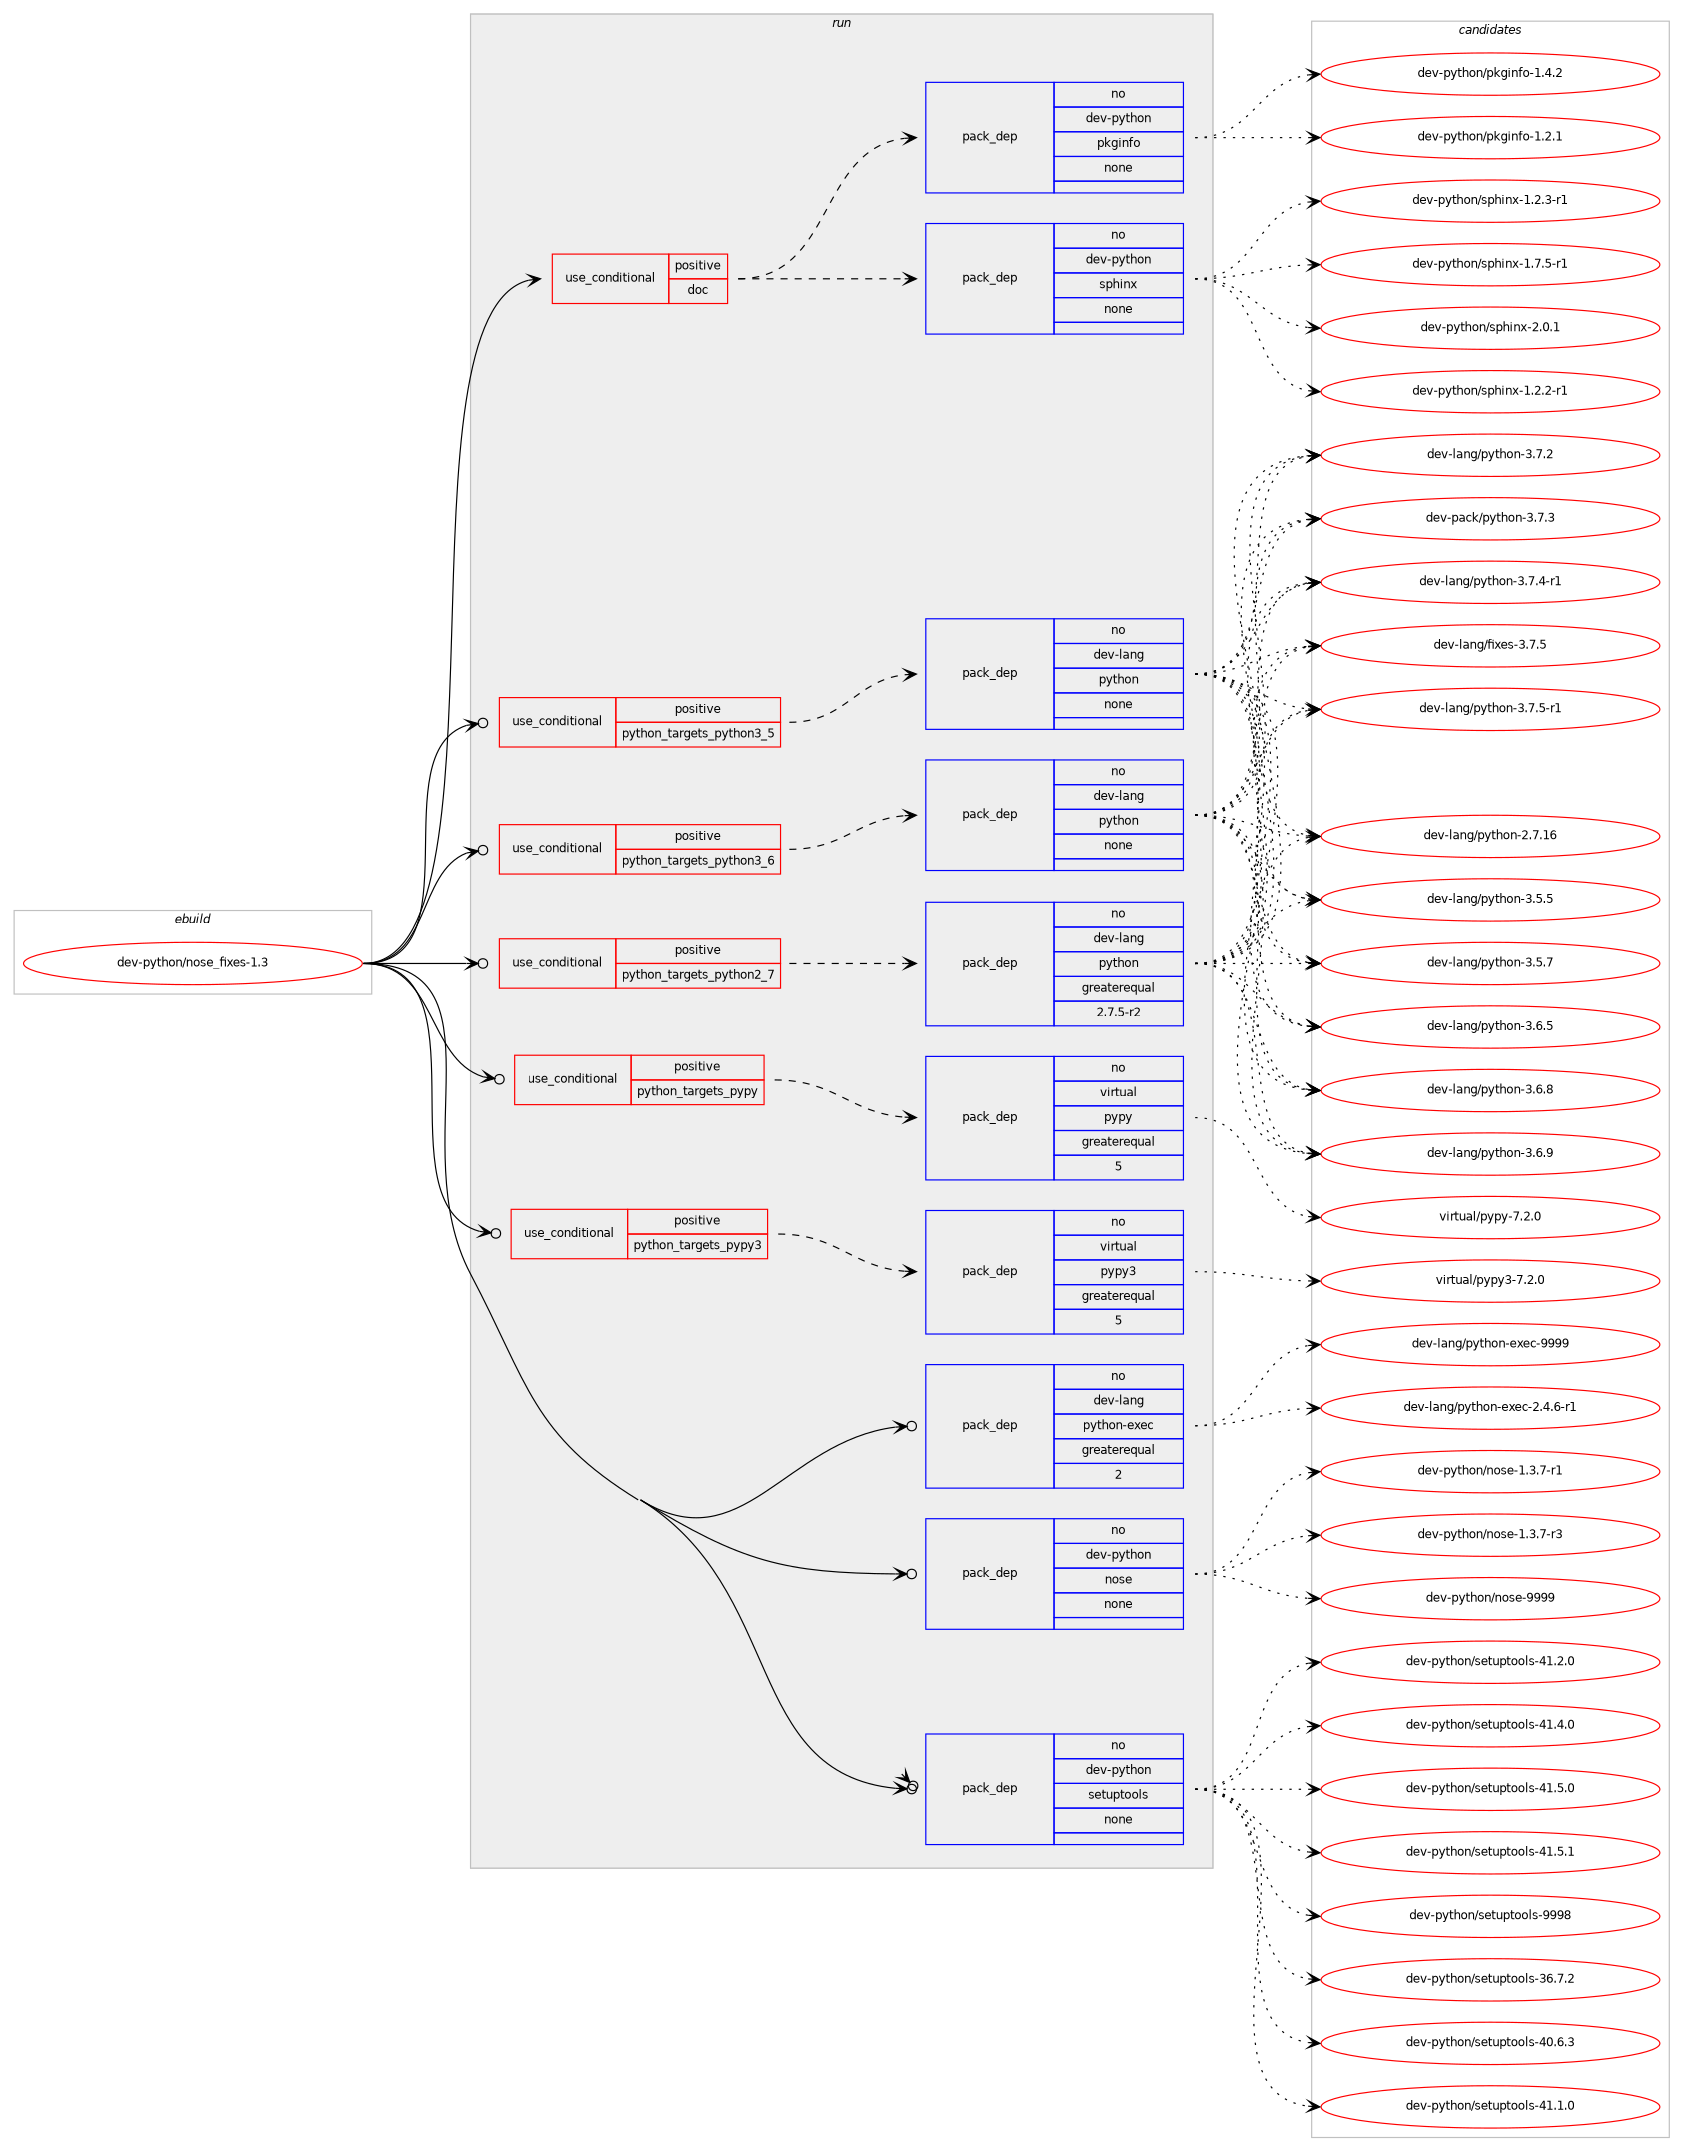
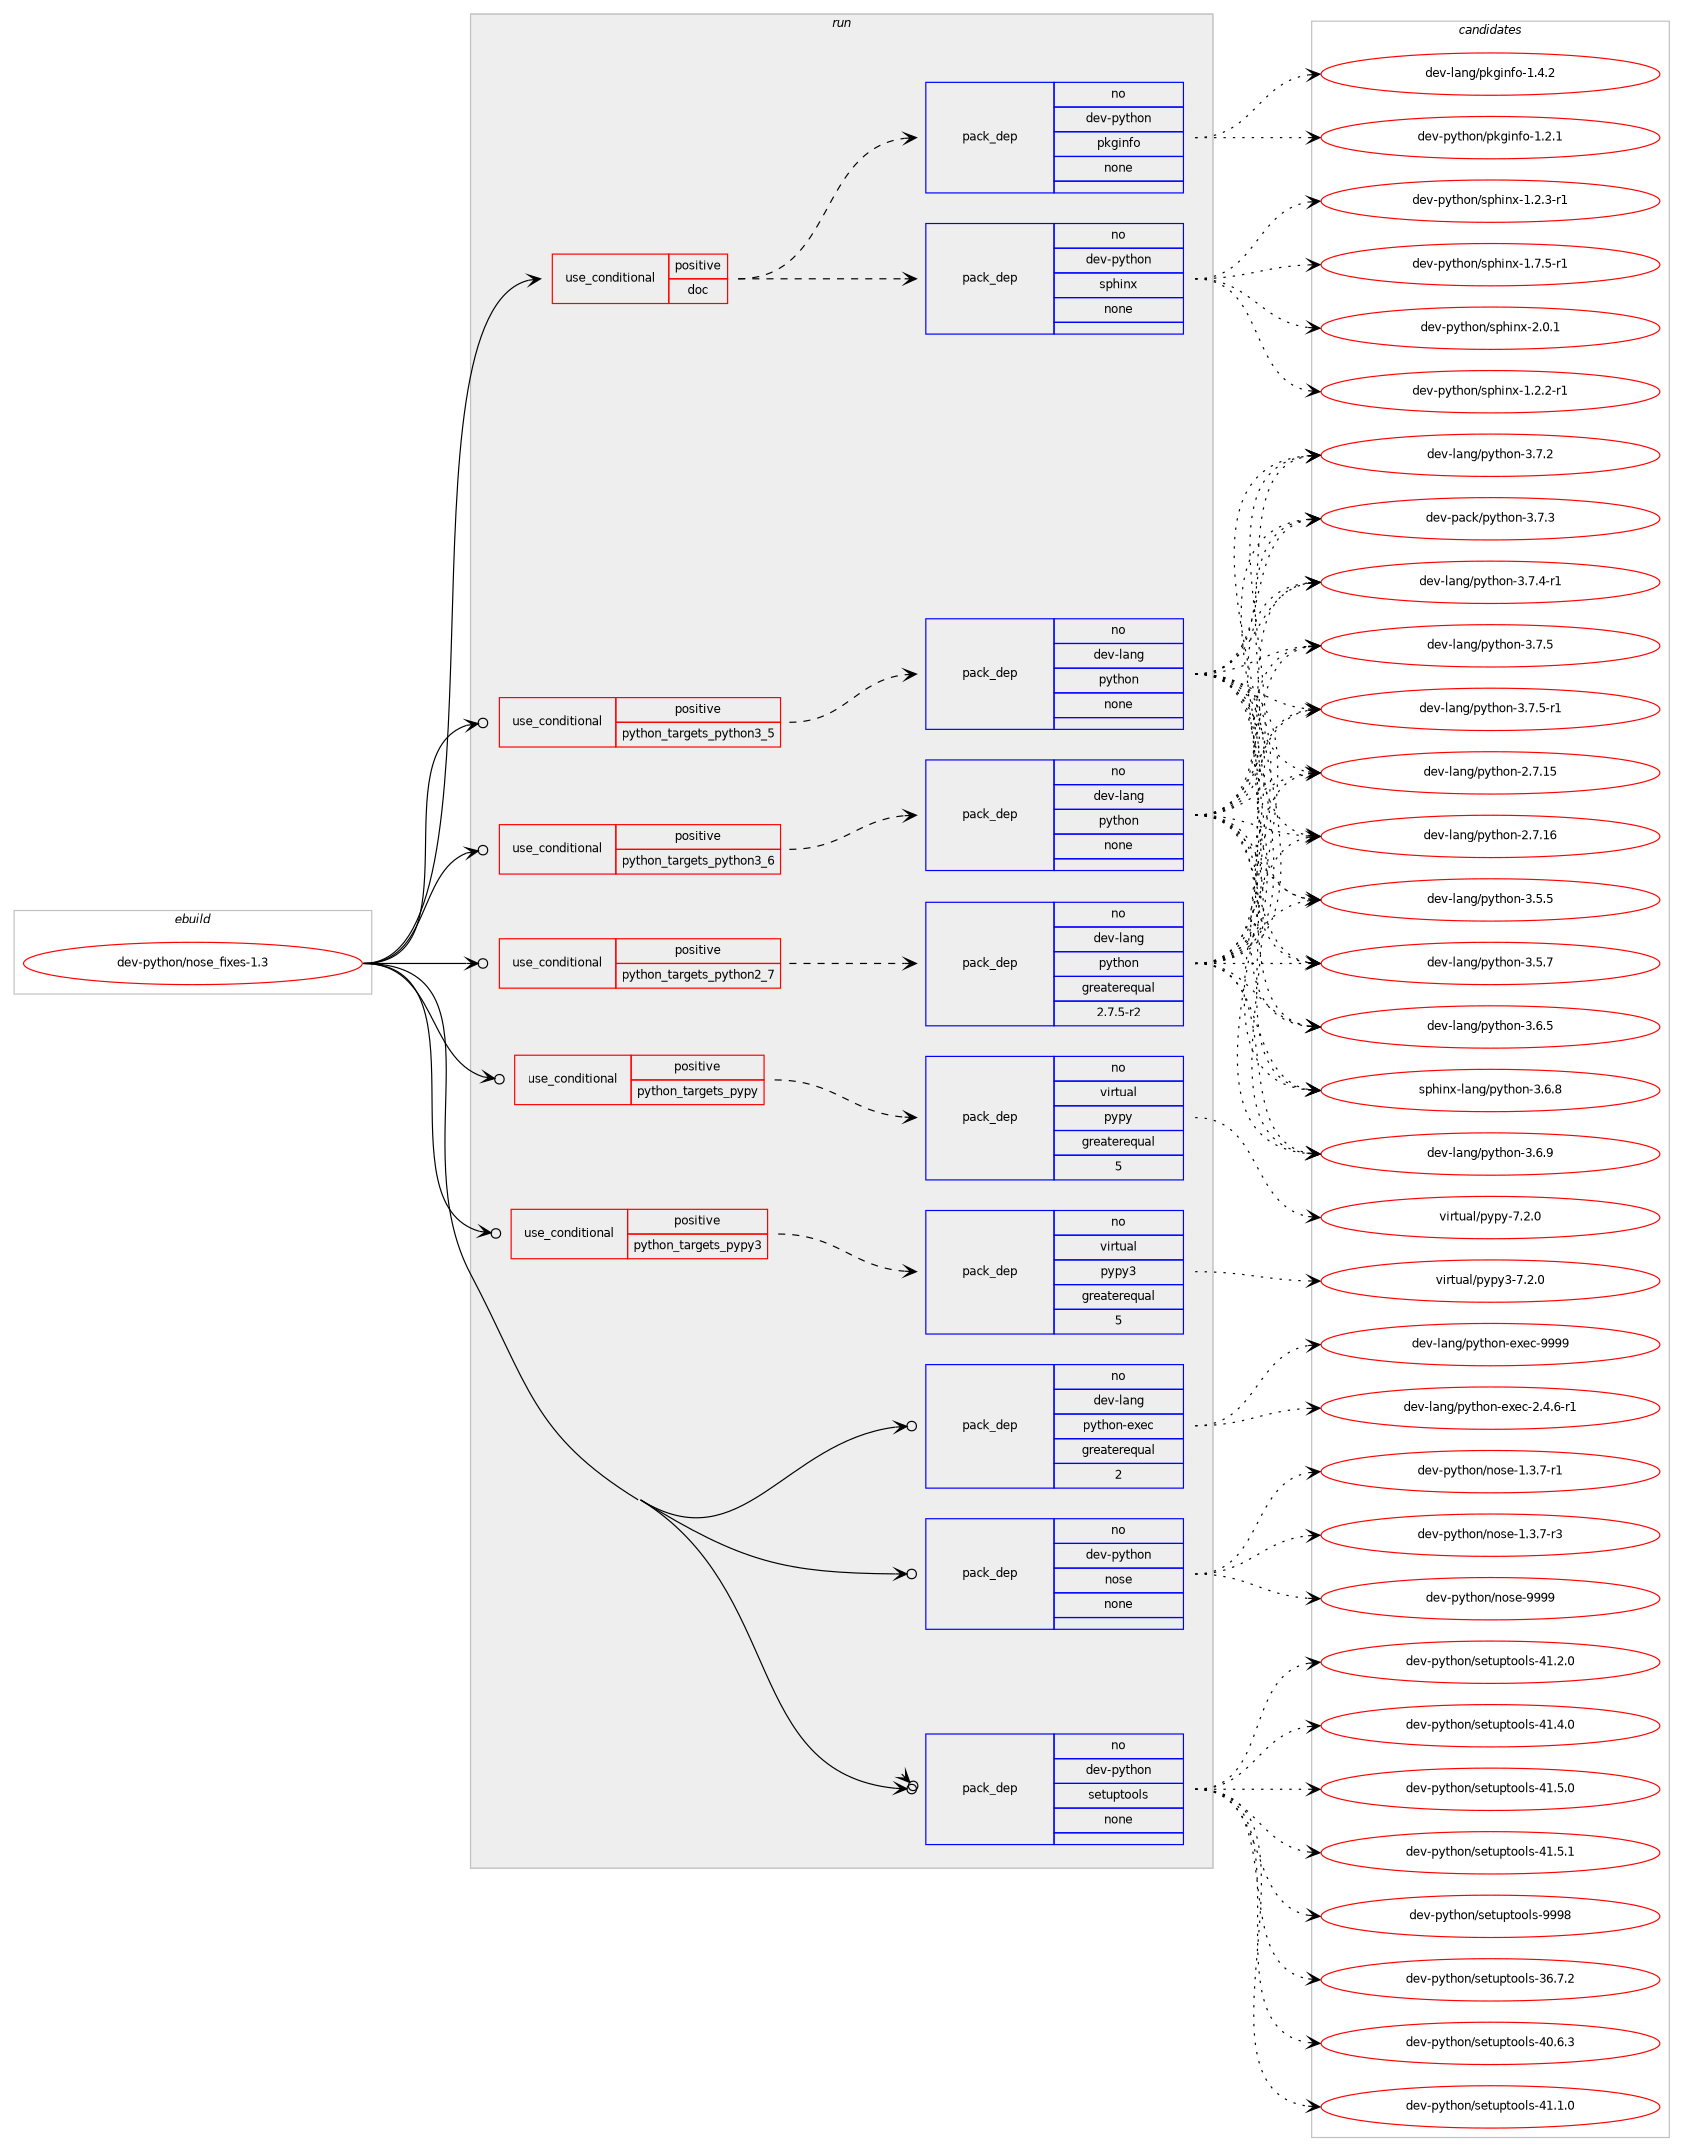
node "dev-python/pkginfo-1.4.2": label "dev-python/pkginfo-1.4.2" -> "dev-lang/pkginfo-1.4.2"
node "dev-lang/fixes-3.7.5": label "dev-lang/fixes-3.7.5" -> "dev-lang/python-3.7.5"
node "dev-lang/python-2.7.15": added
node "dev-lang/python-3.6.8": label "dev-lang/python-3.6.8" -> "sphinx-lang/python-3.6.8"
